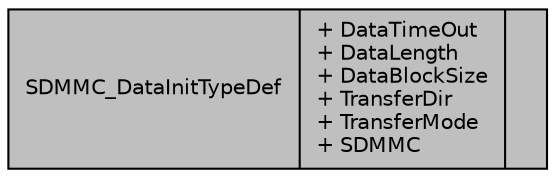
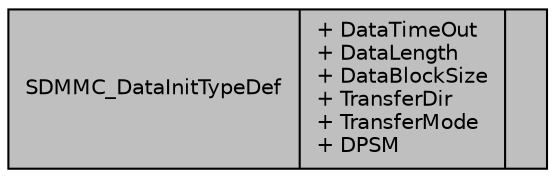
node "SDMMC_DataInitTypeDef": text "+ SDMMC" -> "+ DPSM"
